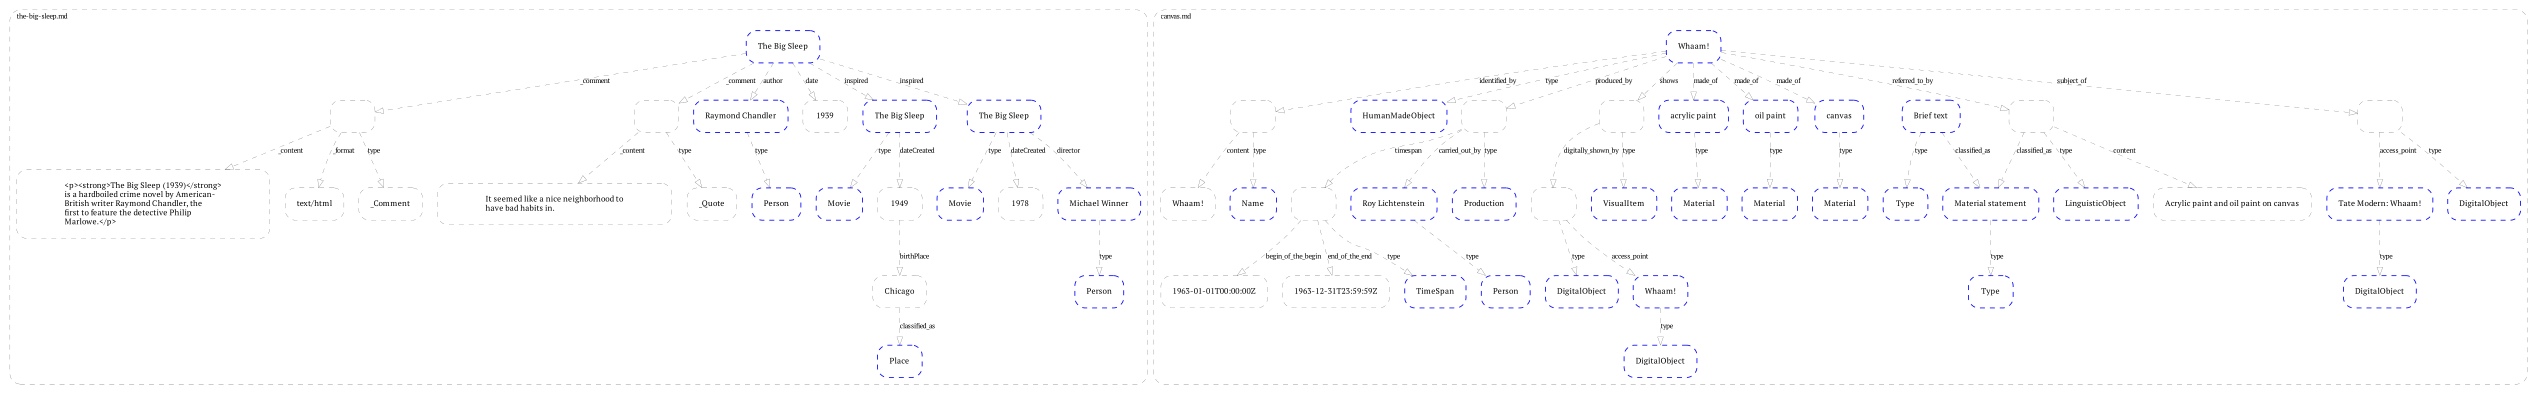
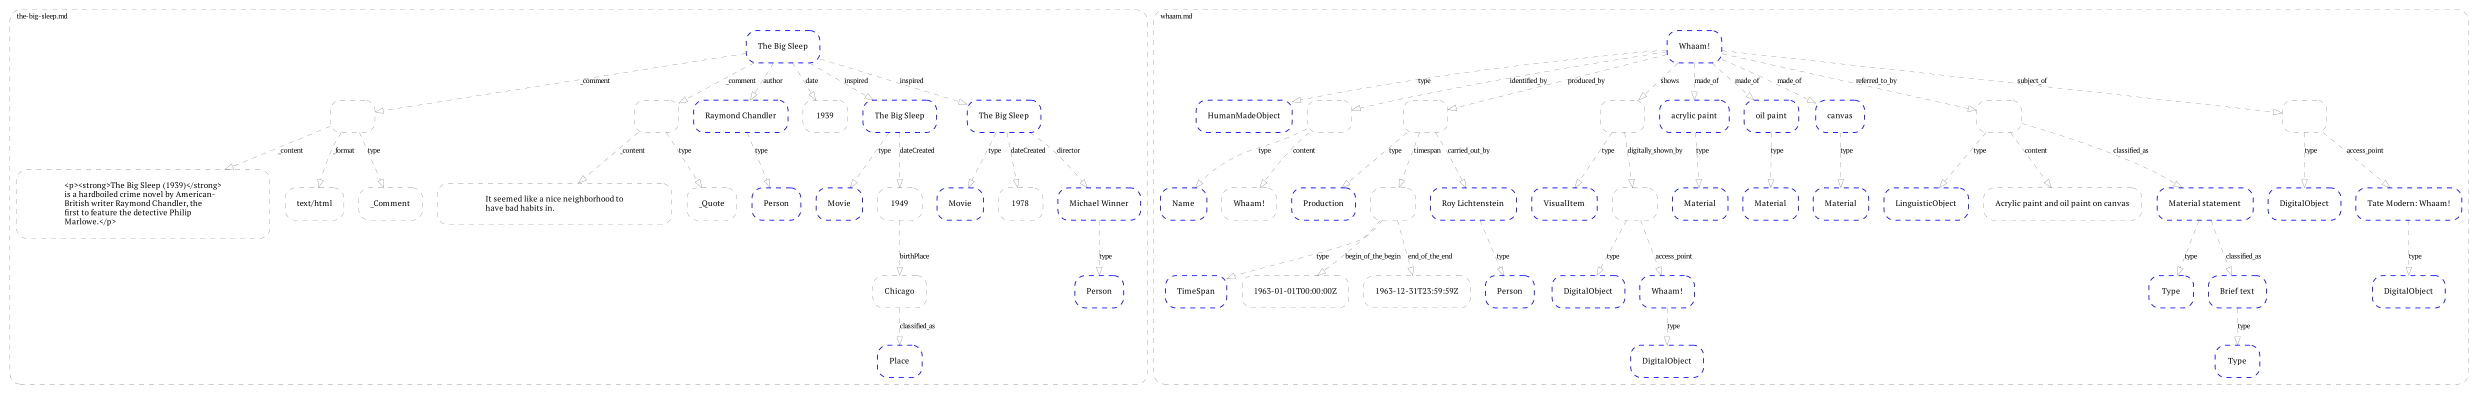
cluster "canvas.md": label "canvas.md" -> "whaam.md"
edge "Brief text" -> "Material statement": reversed
